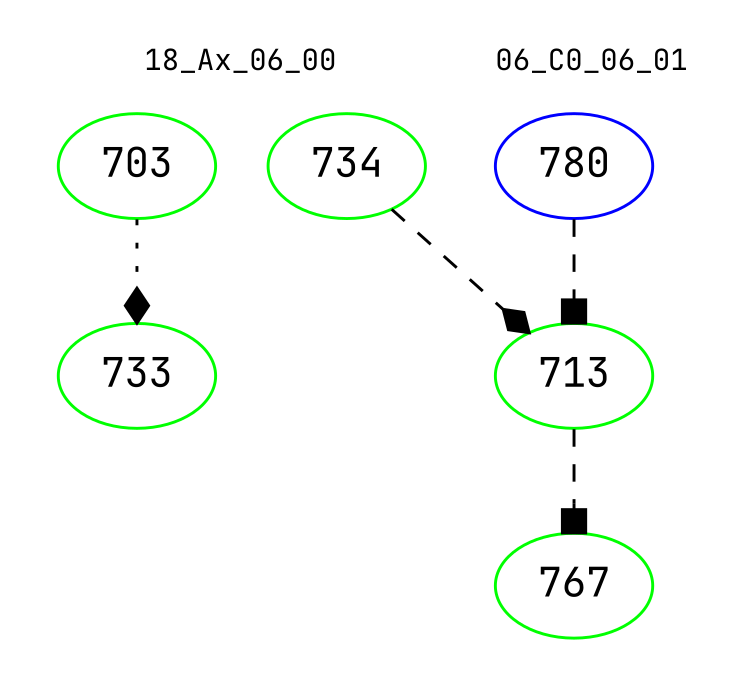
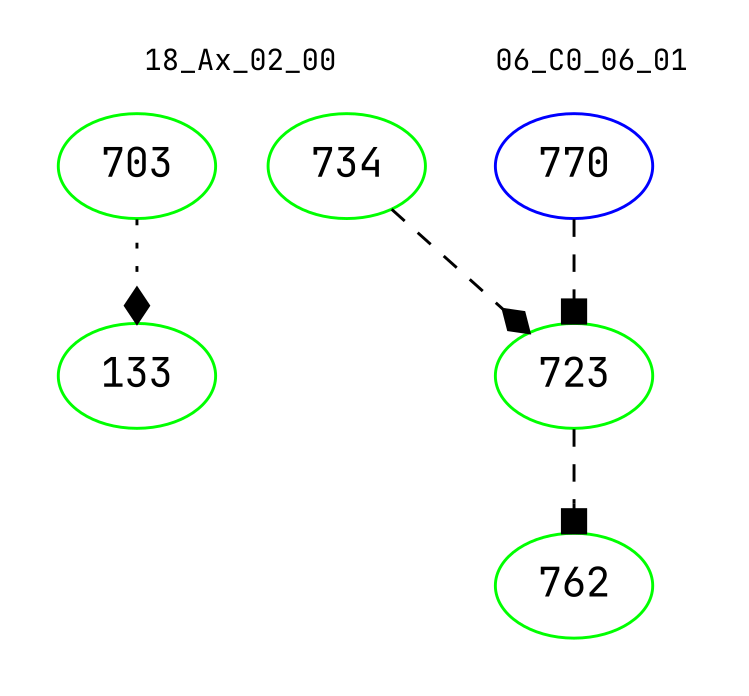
cluster "18_Ax_06_00": label "18_Ax_06_00" -> "18_Ax_02_00"
node "780": label "780" -> "770"
node "733": label "733" -> "133"
node "713": label "713" -> "723"
node "767": label "767" -> "762"
